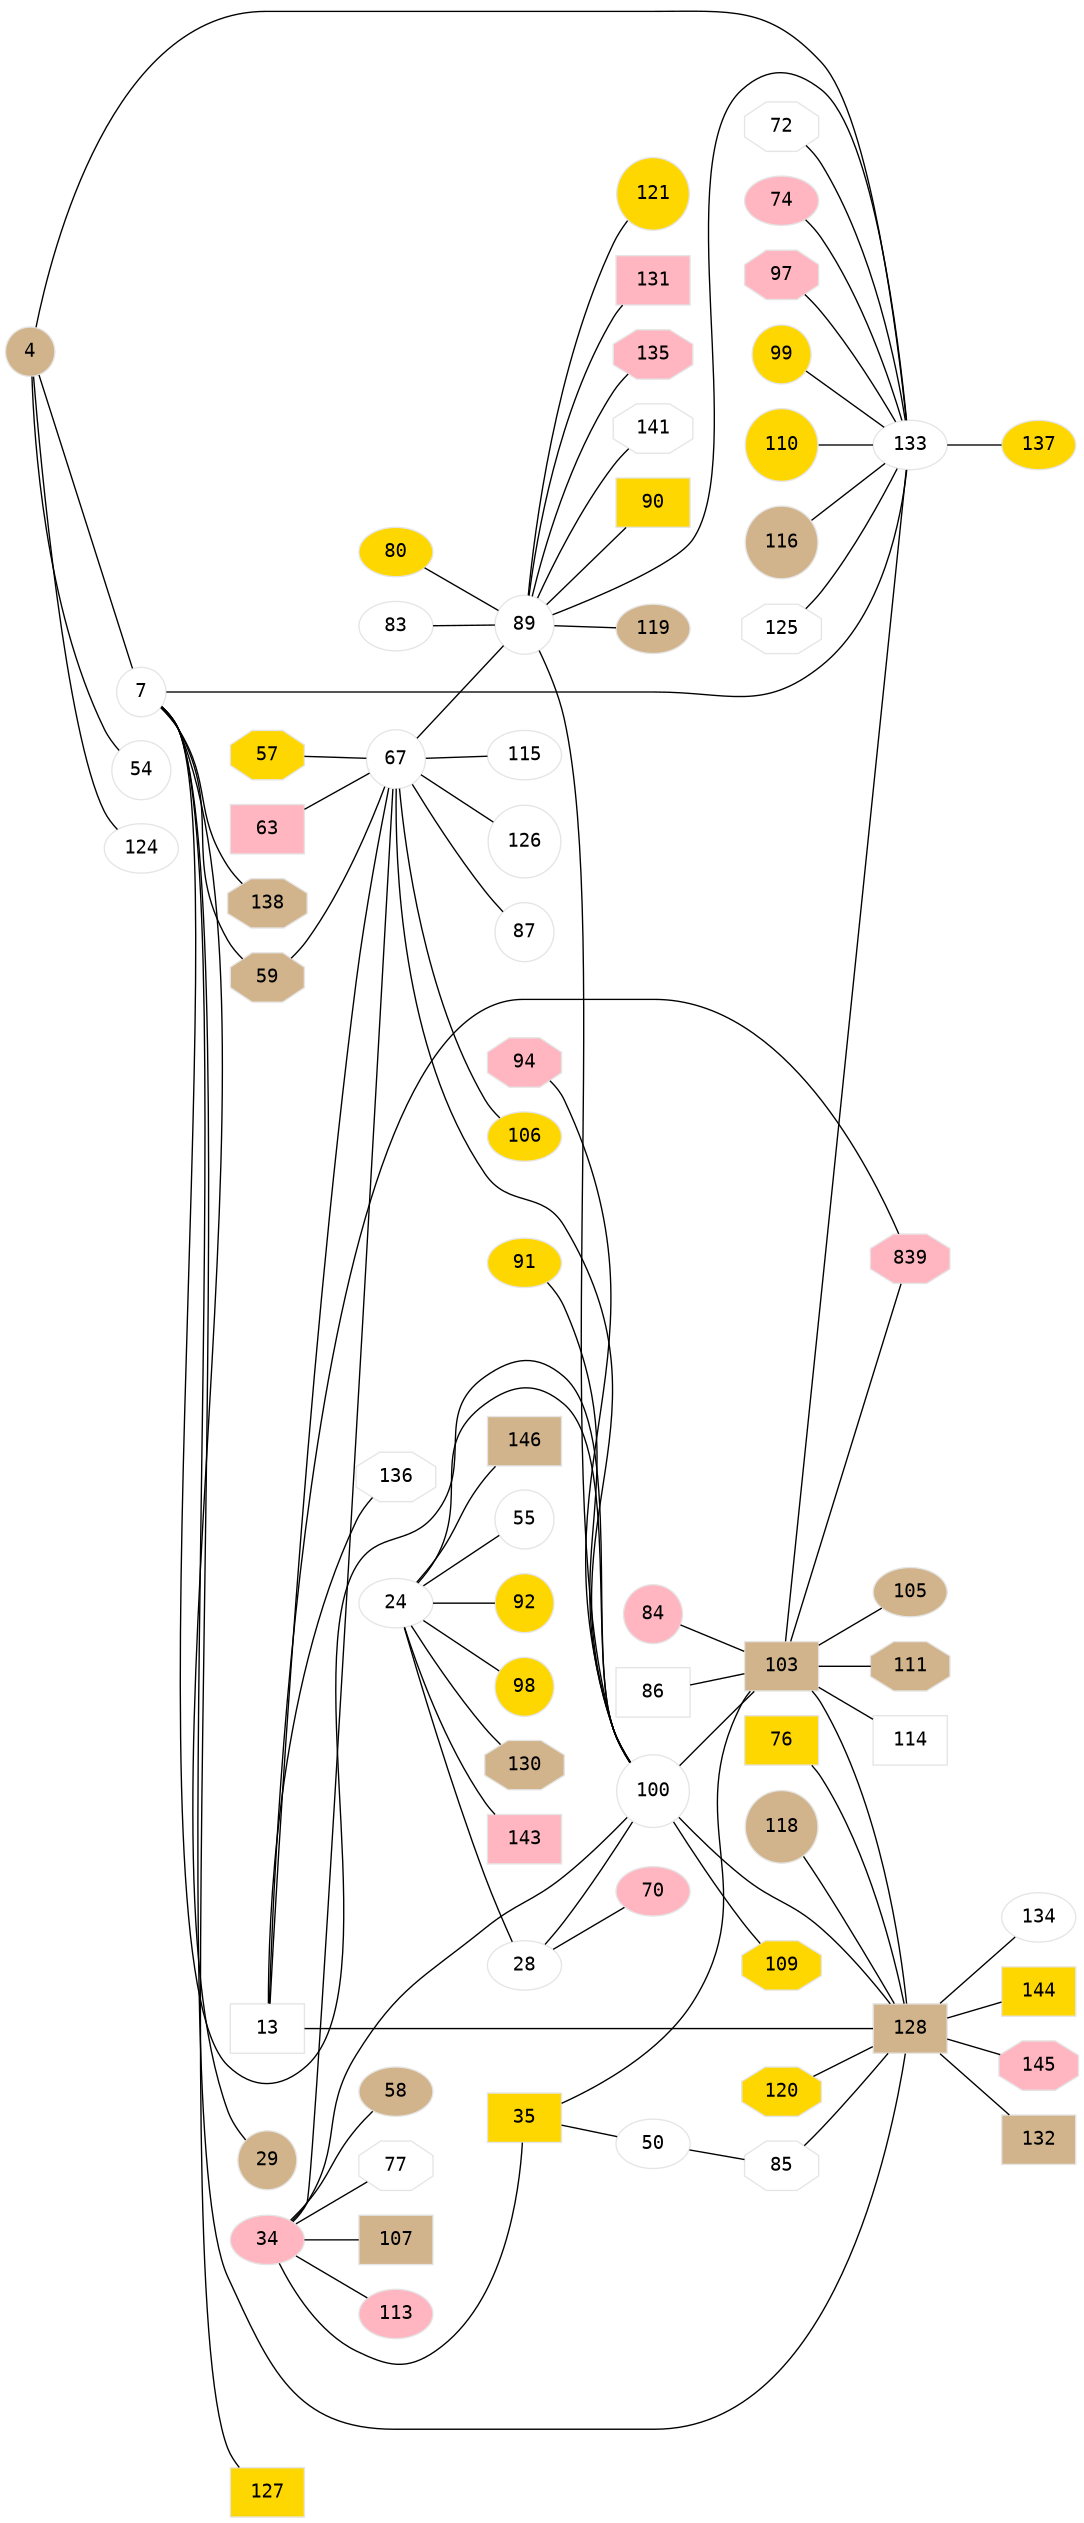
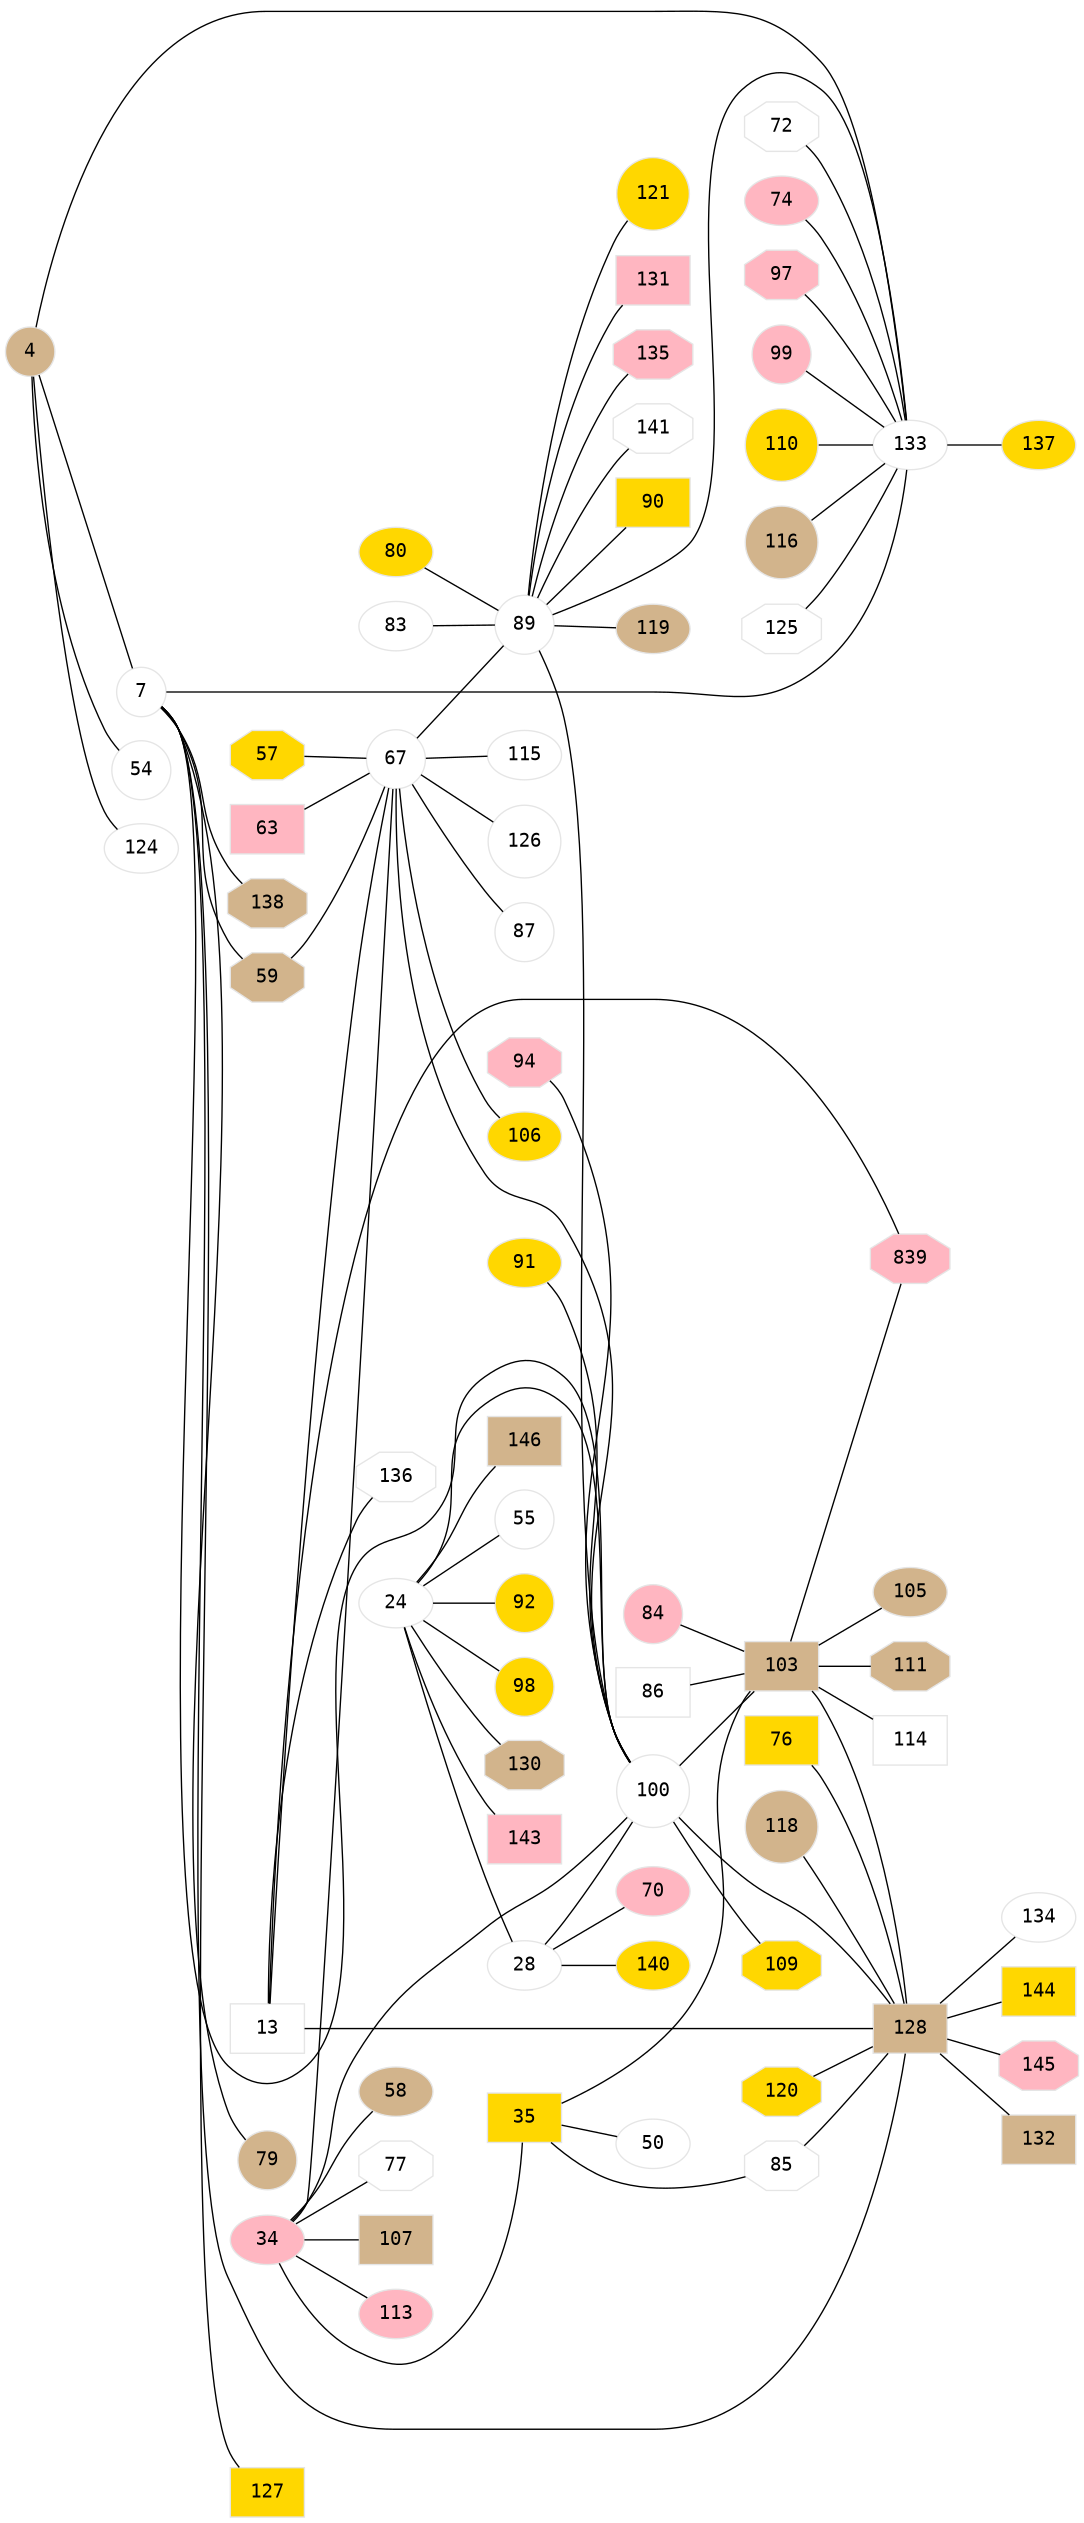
node "99": fillcolor gold -> lightpink
edge "133" -- "103": removed
node "140": added
edge "50" -- "85": now "35" -- "85"
node "29": label "29" -> "79"
